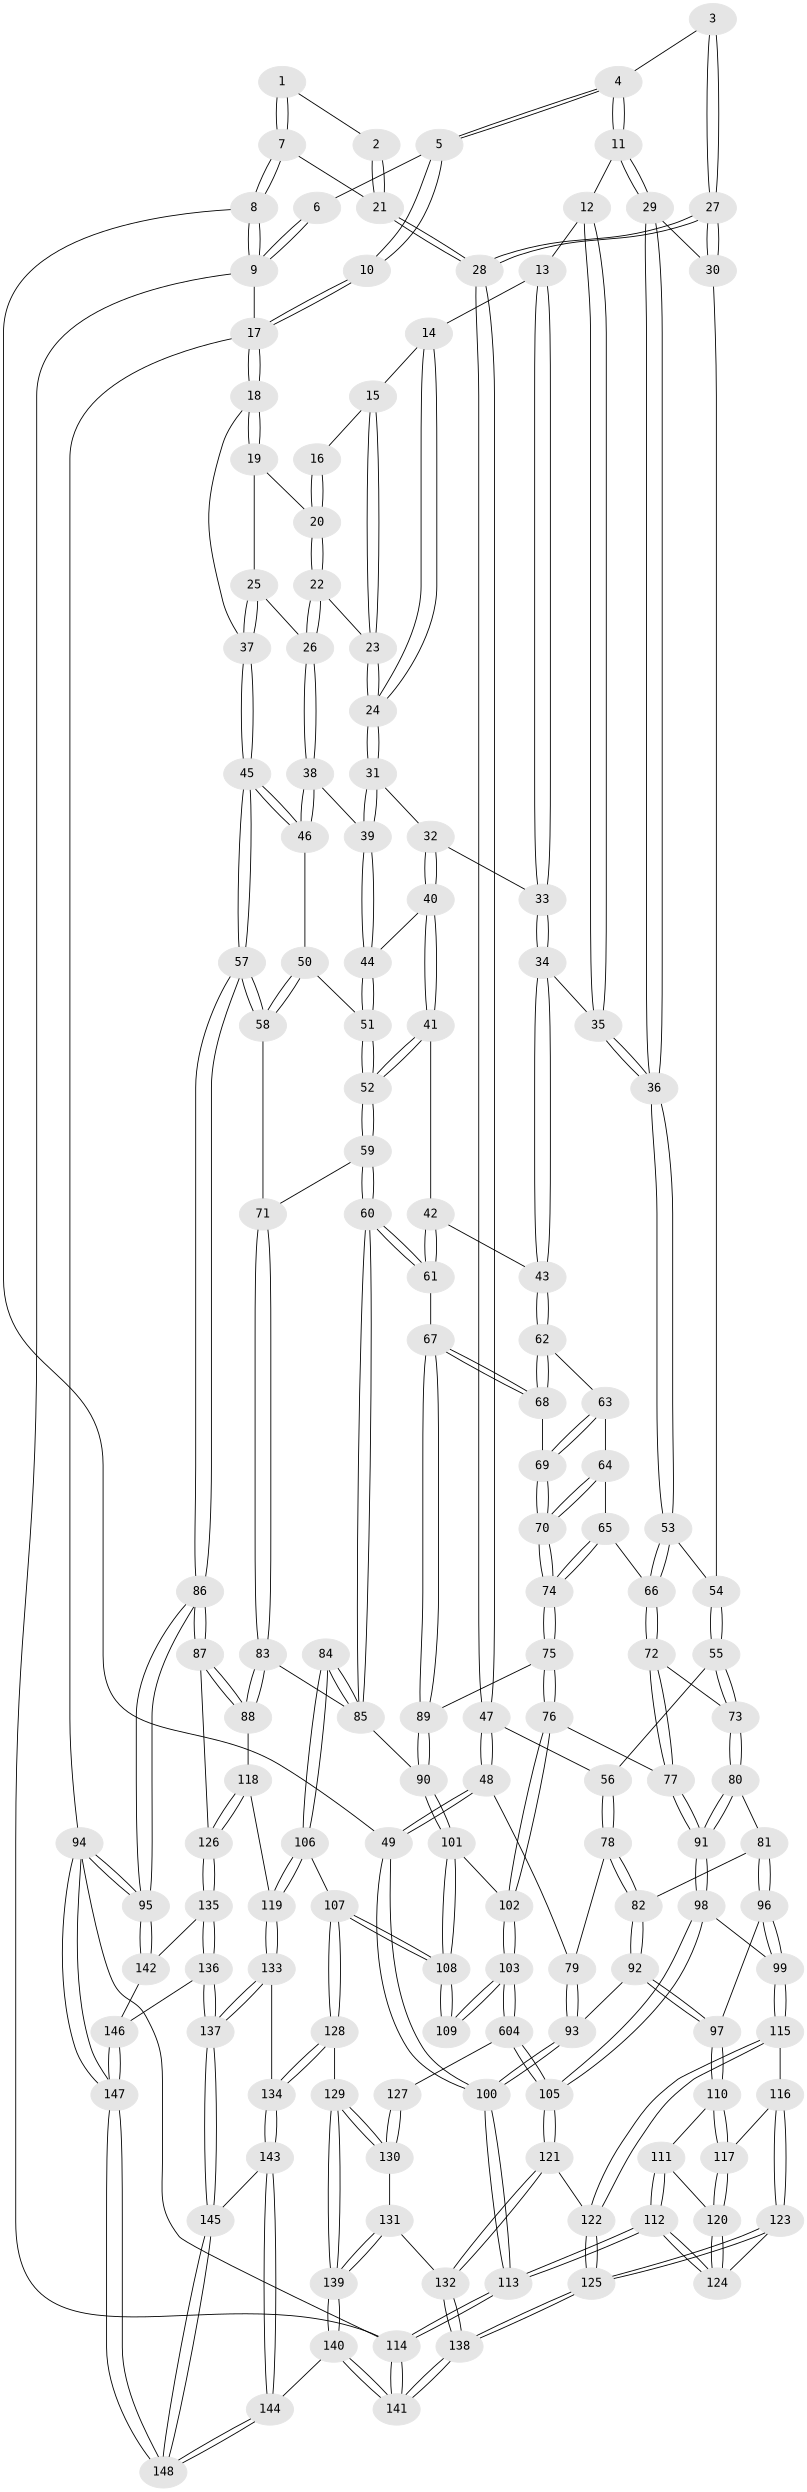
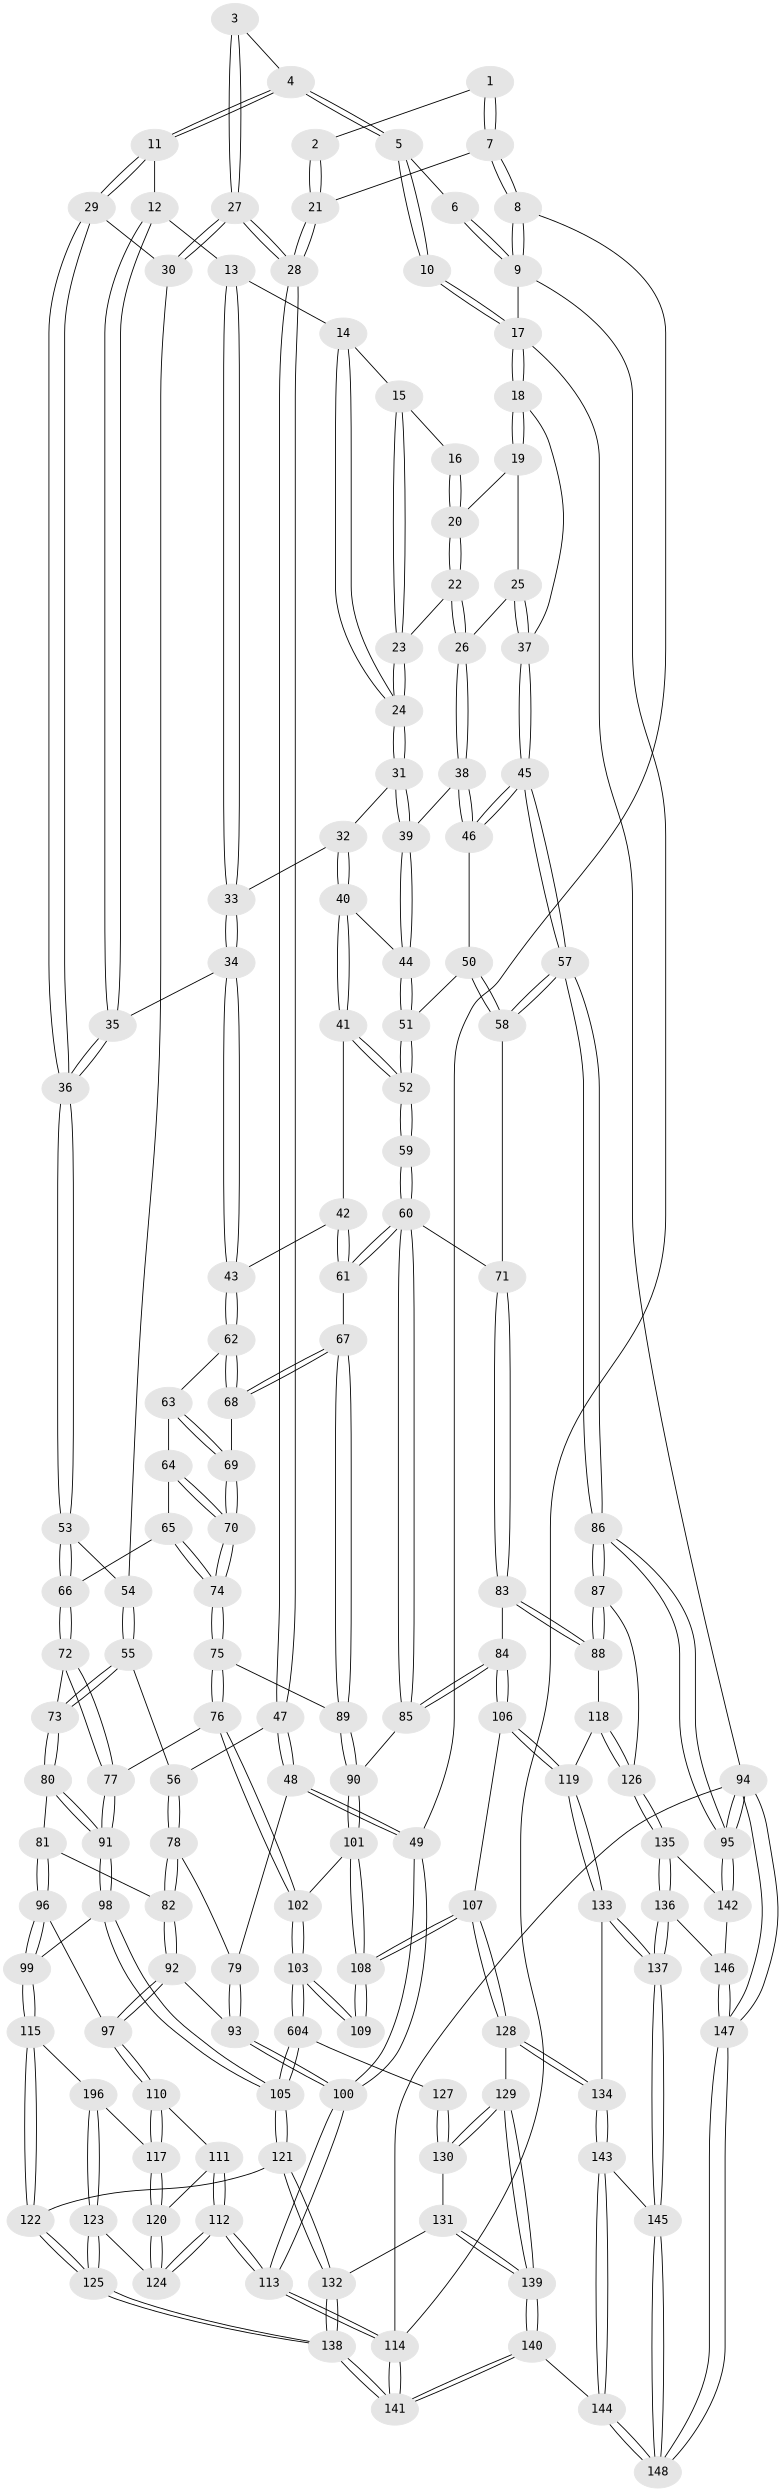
edge "59" -- "71": now "60" -- "71"
edge "83" -- "85": now "83" -- "84"
node "116": label "116" -> "196"
